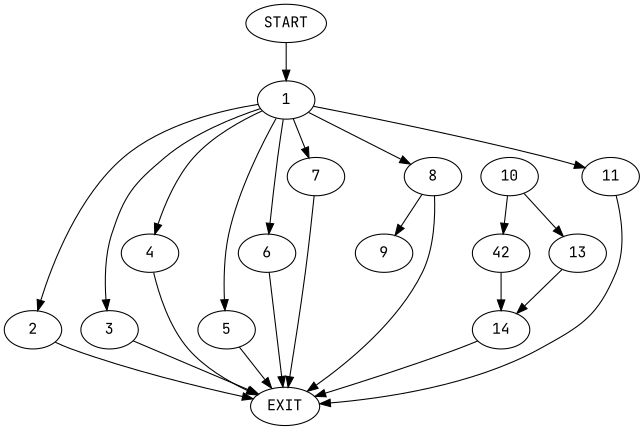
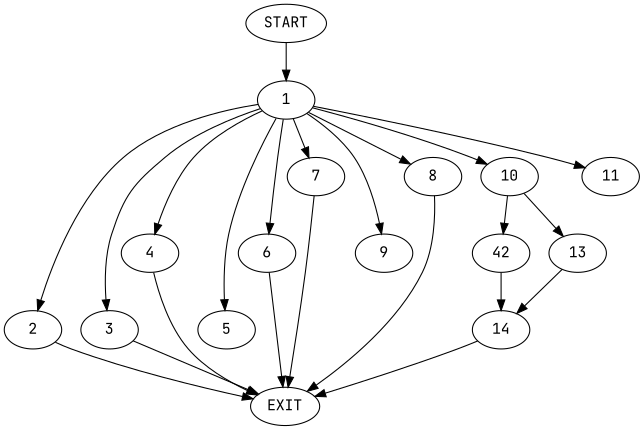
edge "1" -> "10": added
edge "8" -> "9": now "1" -> "9"
edge "11" -> "EXIT": removed
edge "5" -> "EXIT": removed
